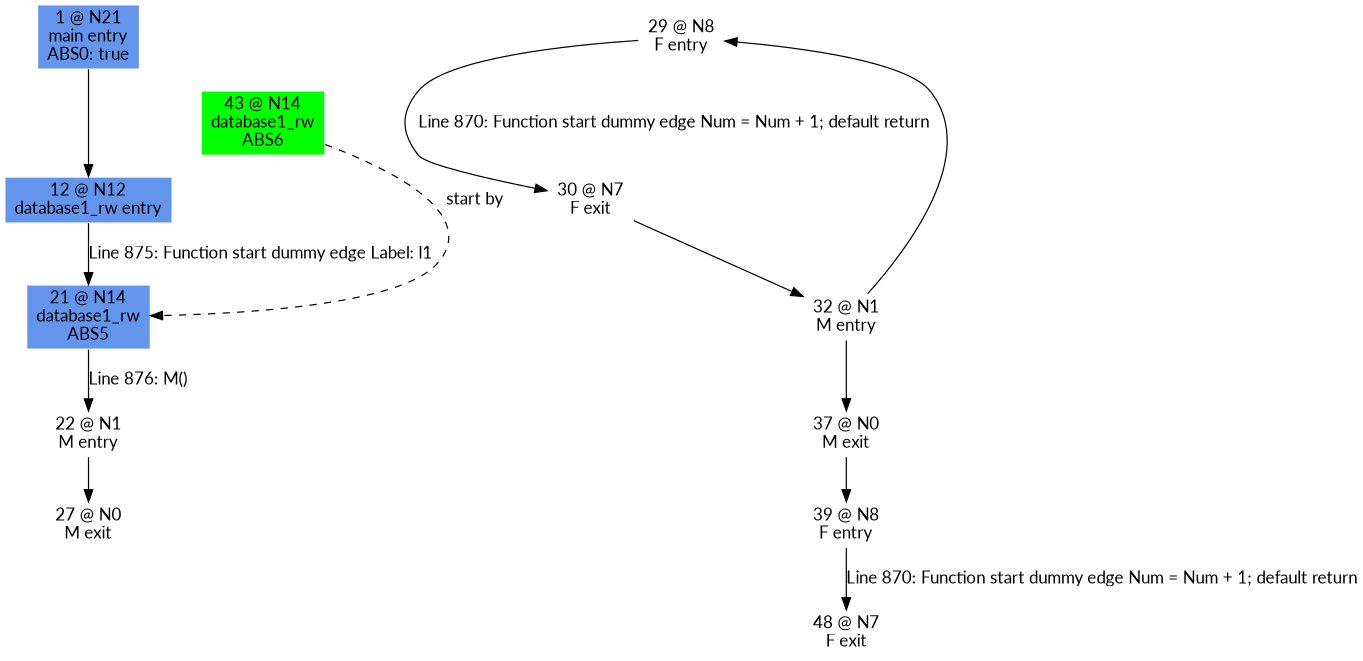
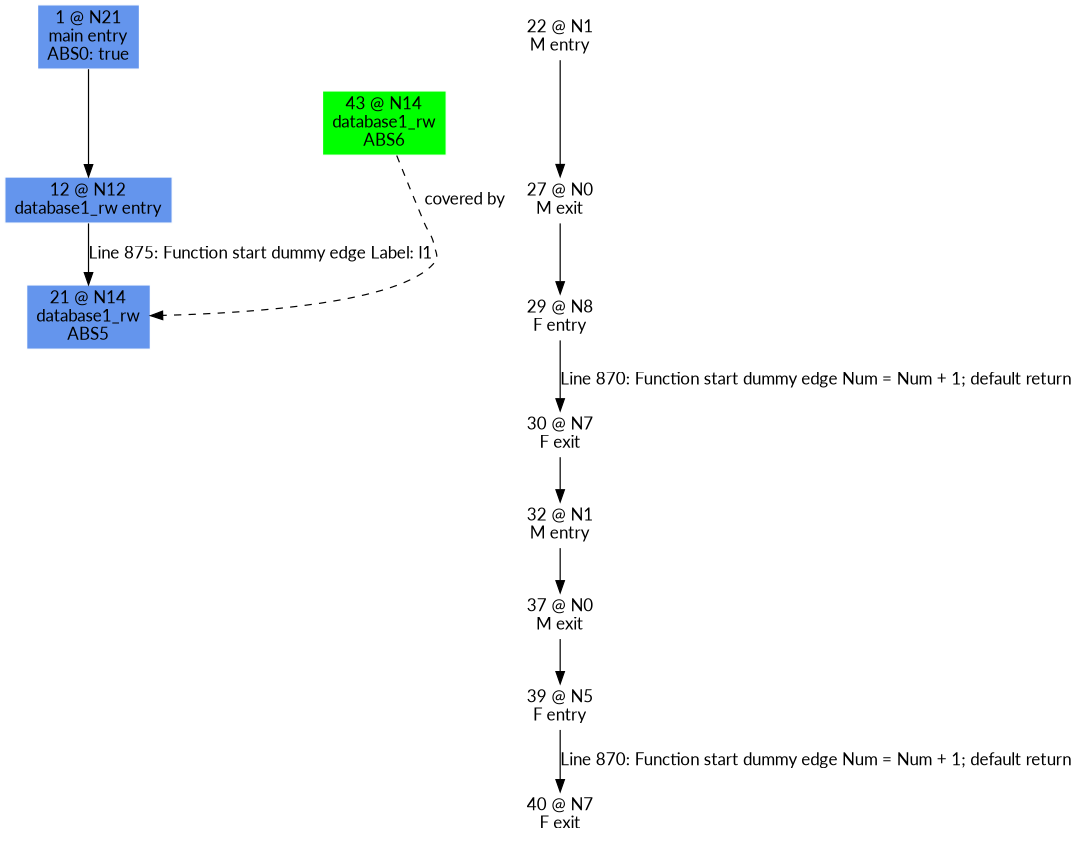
edge "32 @ N1 M entry" -> "29 @ N8 F entry": now "27 @ N0 M exit" -> "29 @ N8 F entry"
edge "43 @ N14 database1_rw ABS6" -> "21 @ N14 database1_rw ABS5": label "start by" -> "covered by"
edge "21 @ N14 database1_rw ABS5" -> "22 @ N1 M entry": removed, label "Line 876: M()"
node "39 @ N8 F entry": label "39 @ N8 F entry" -> "39 @ N5 F entry"
node "48 @ N7 F exit": label "48 @ N7 F exit" -> "40 @ N7 F exit"
